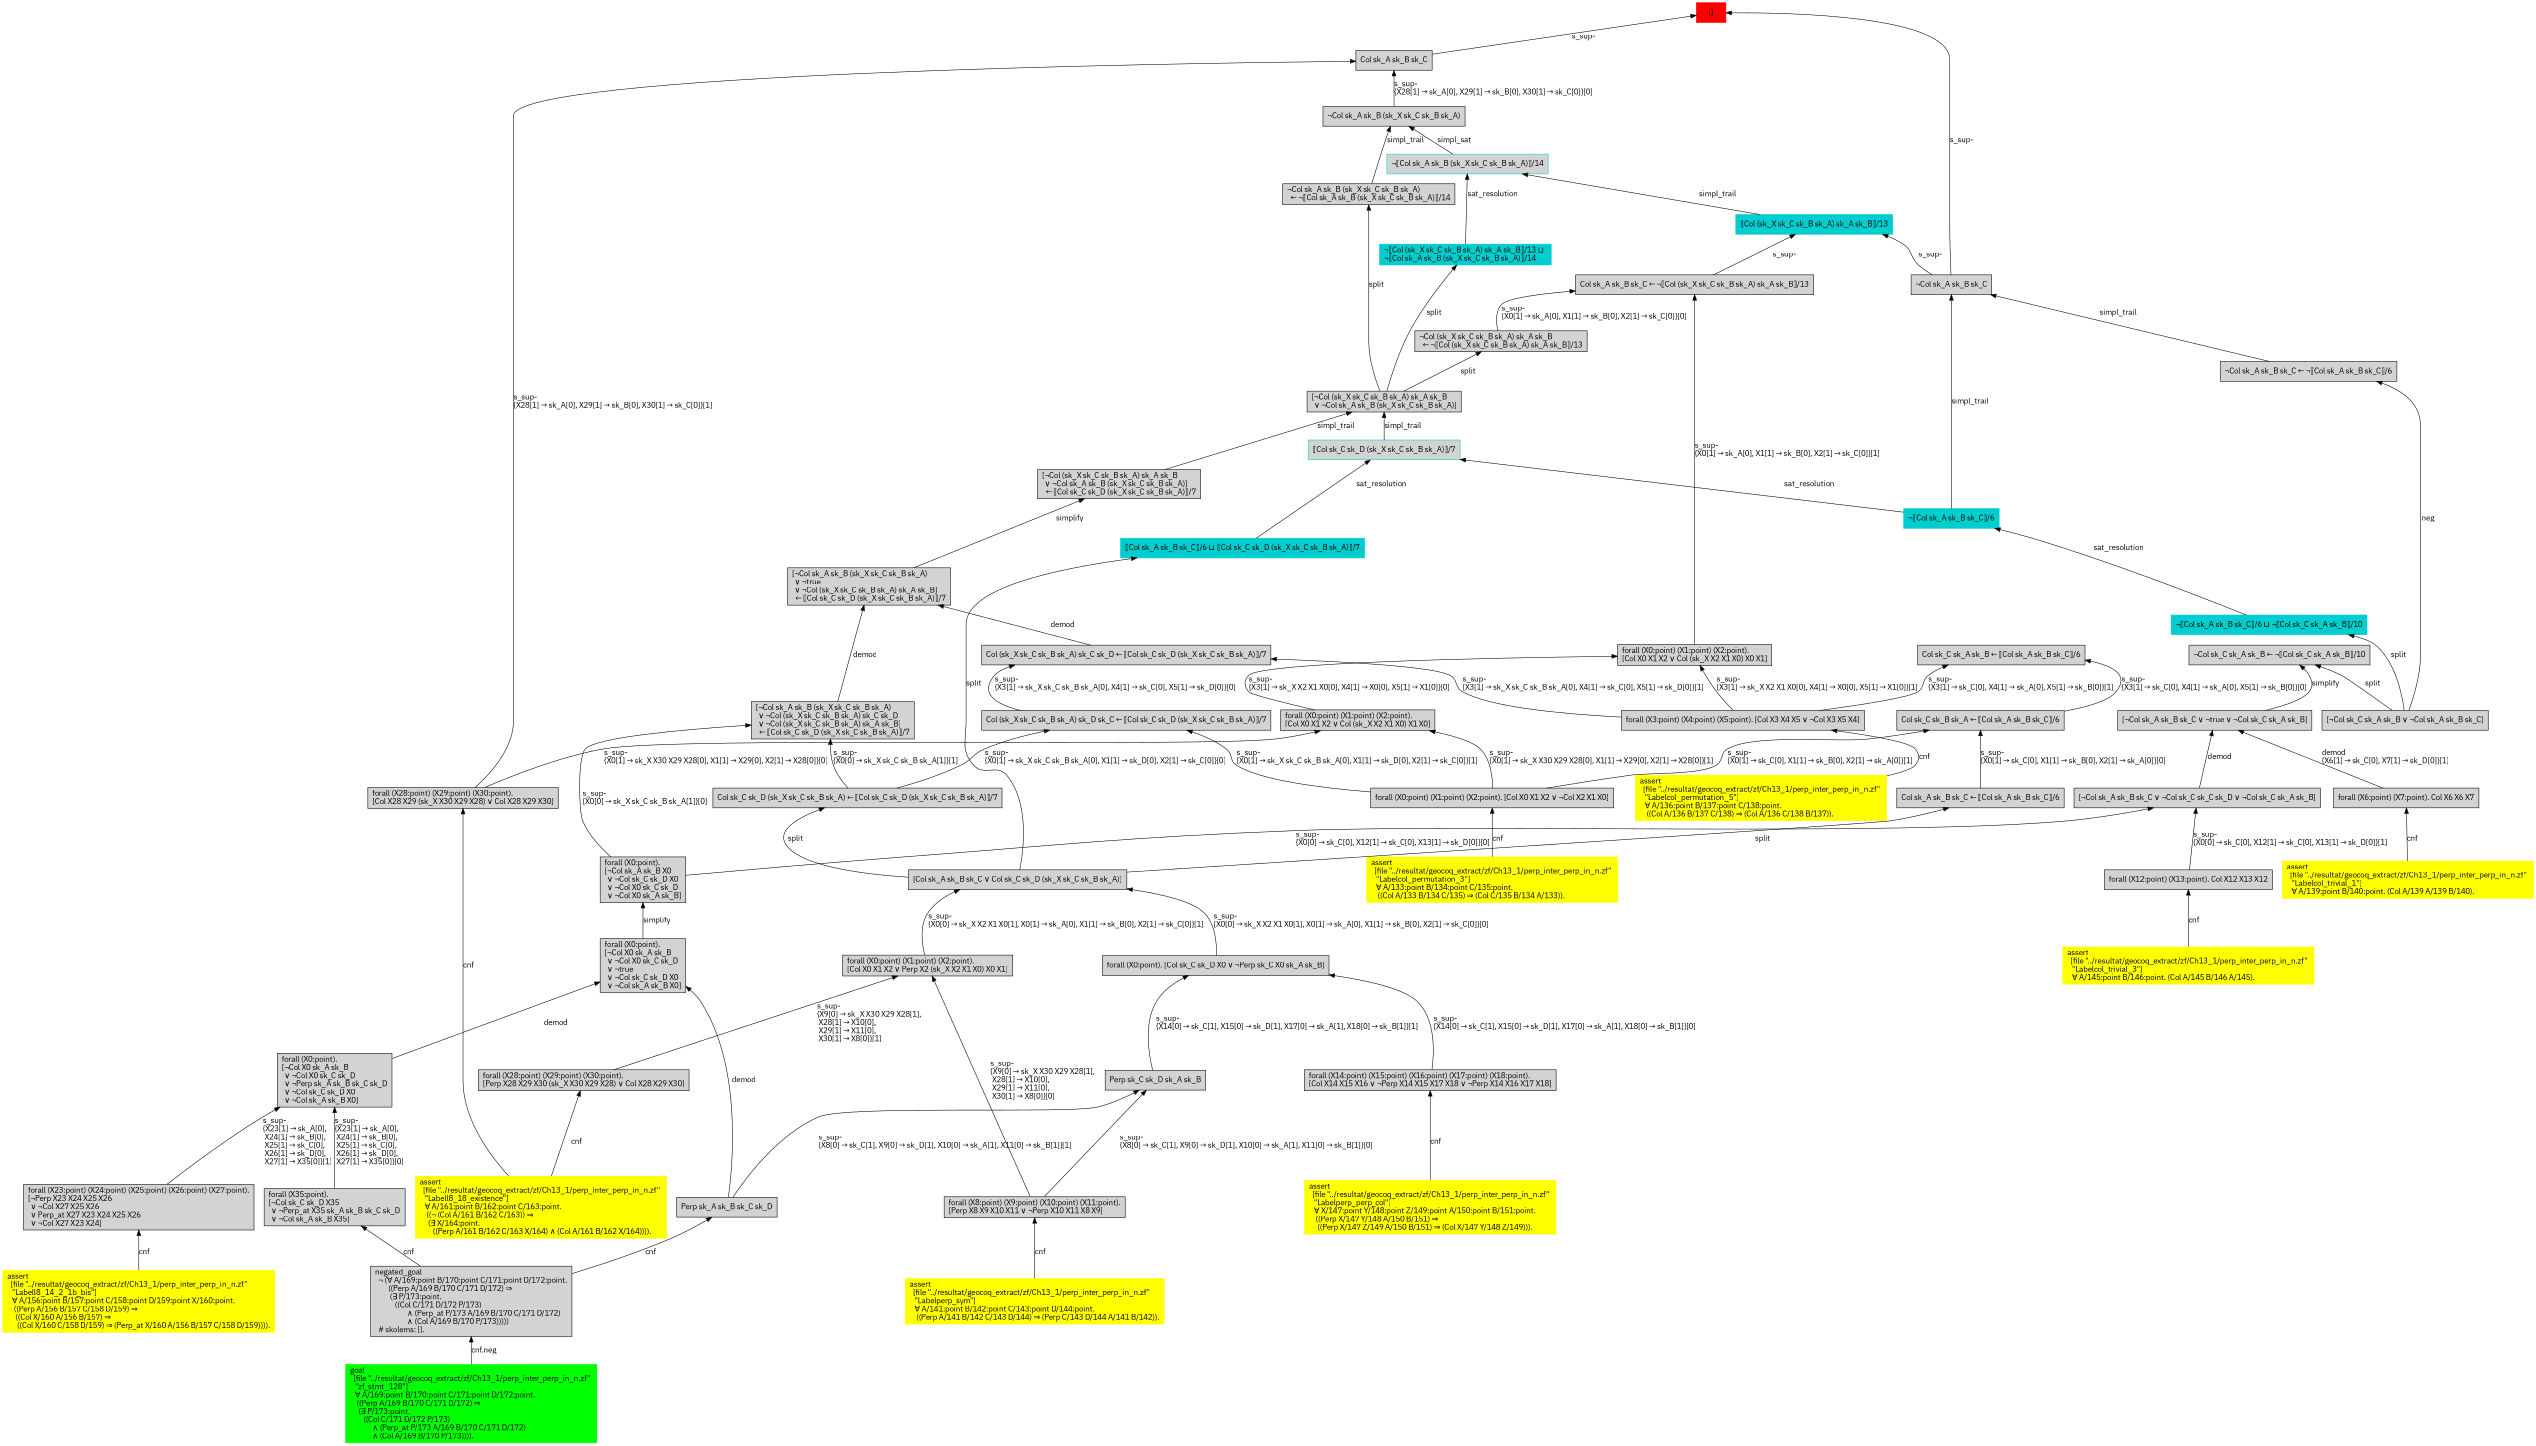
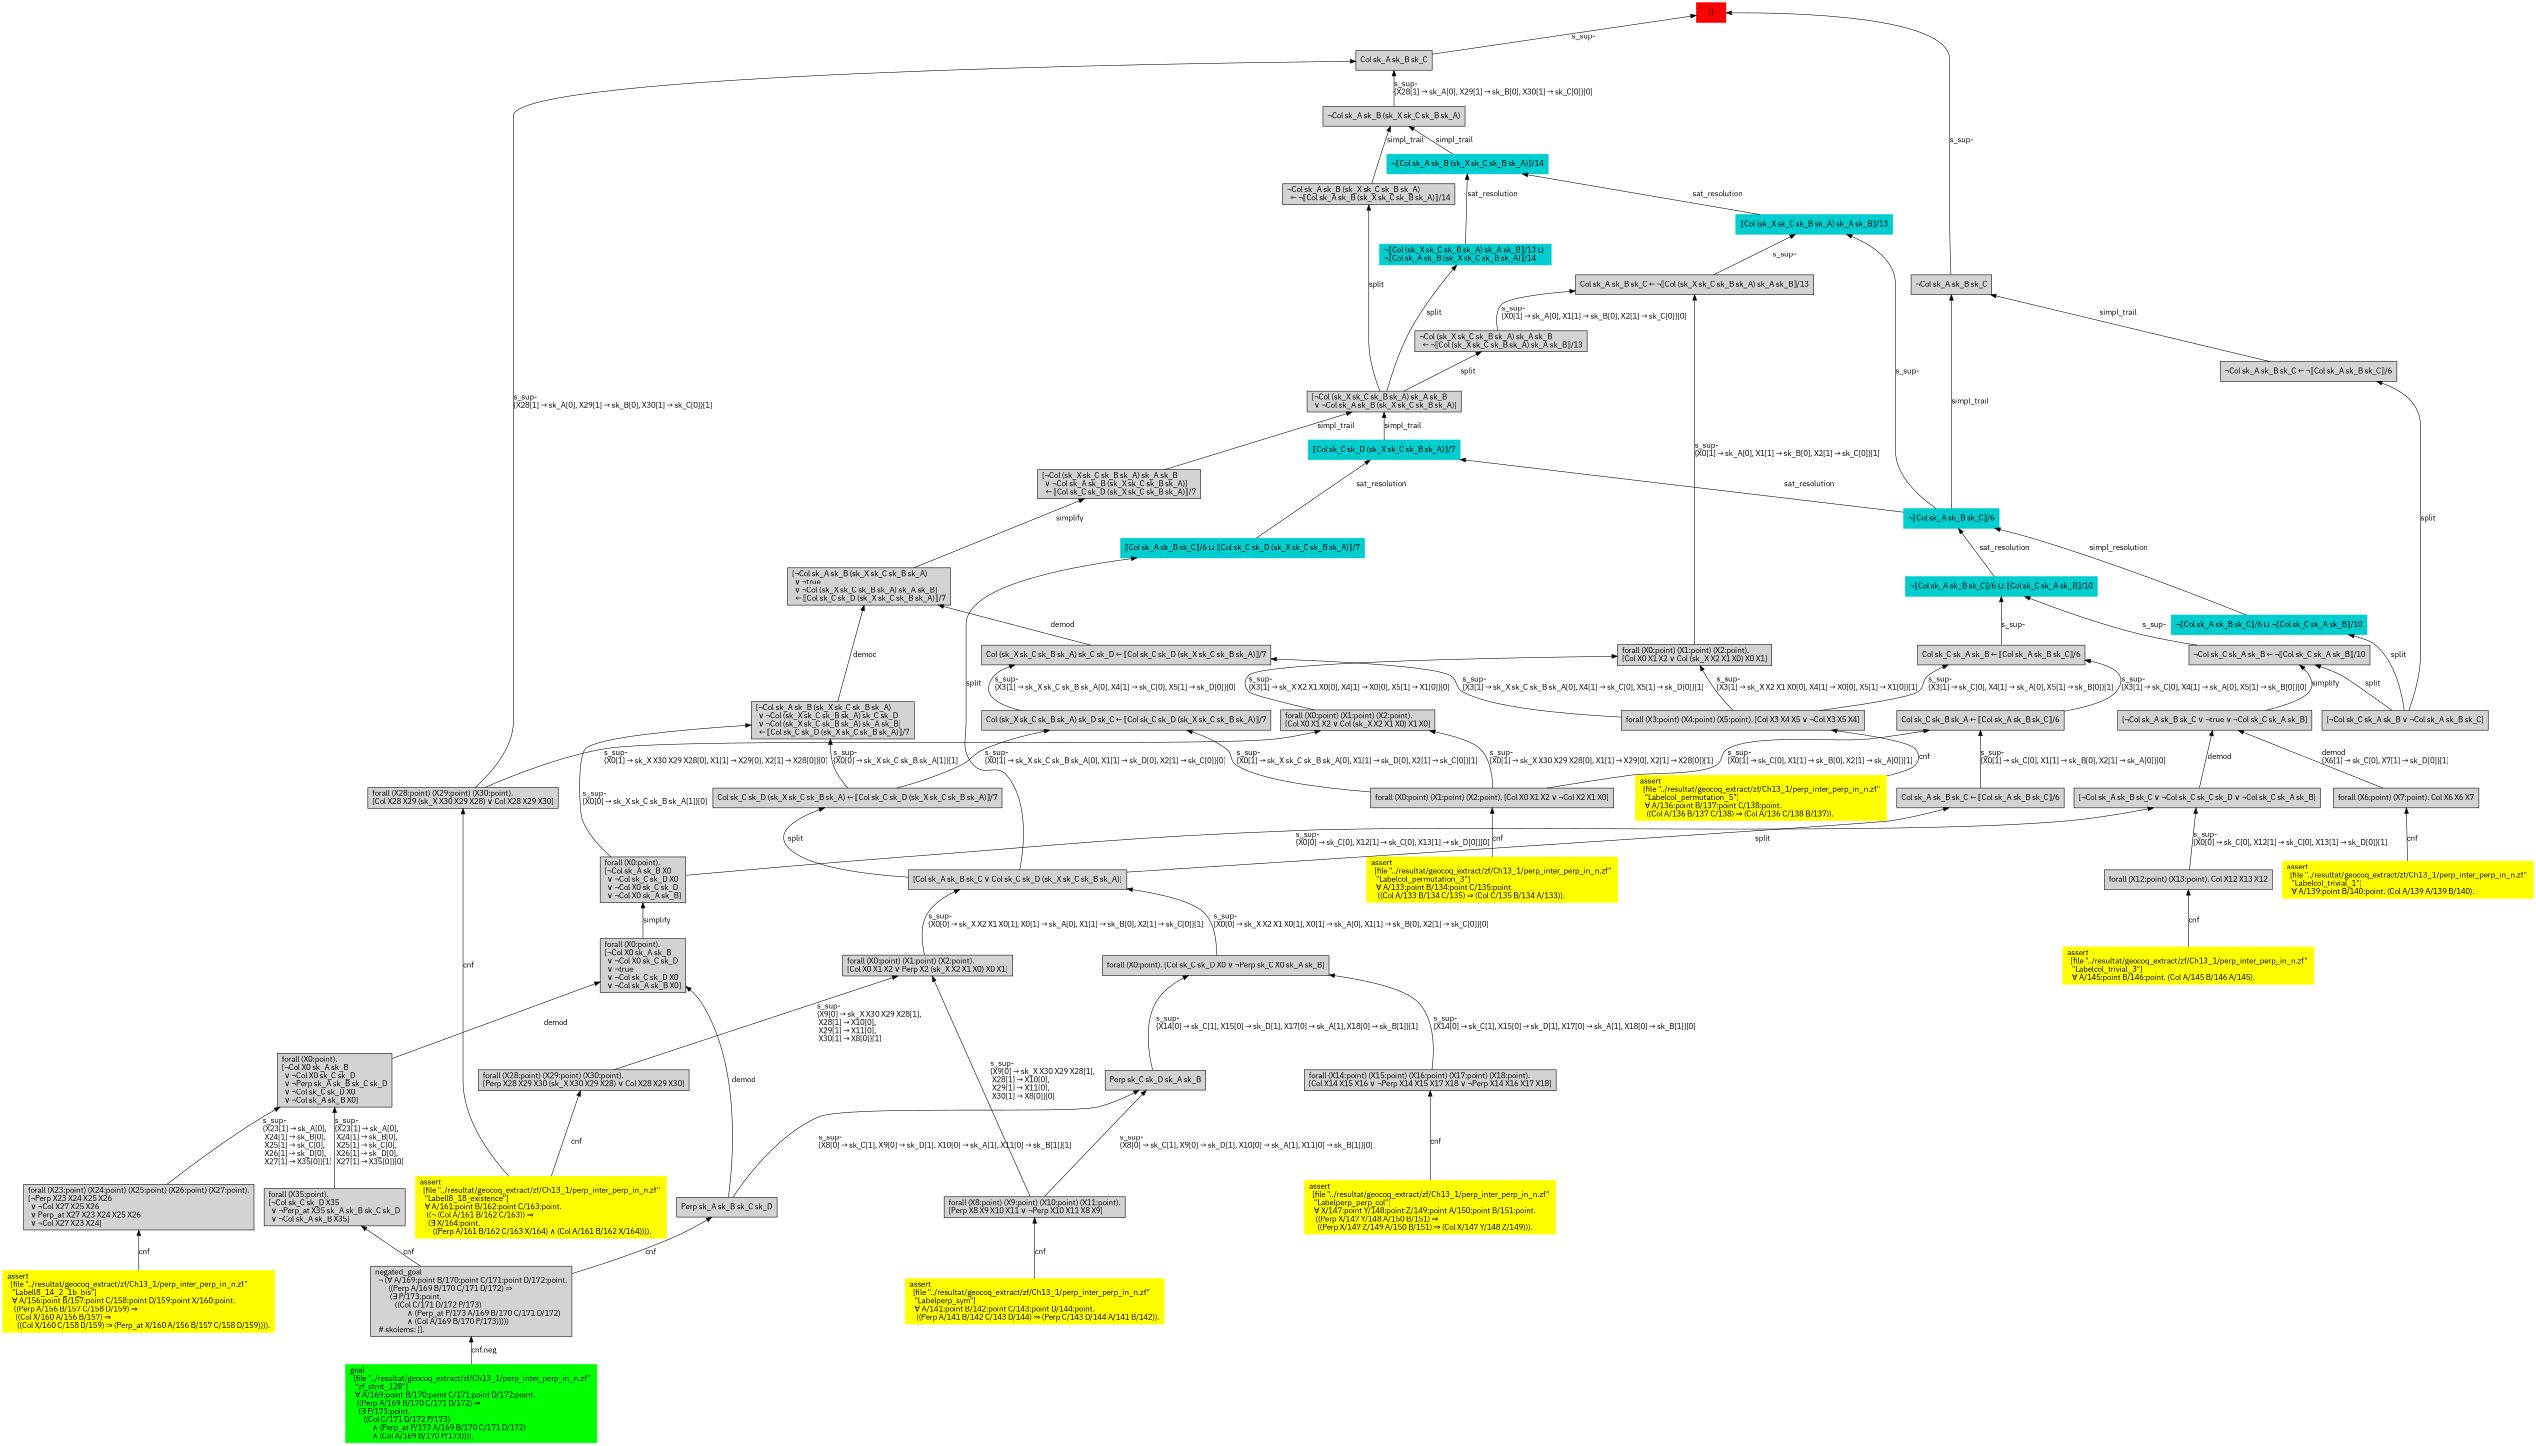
edge "¬⟦Col sk_A sk_B (sk_X sk_C sk_B sk_A)⟧/14" -> "¬Col sk_A sk_B (sk_X sk_C sk_B sk_A)": label "simpl_sat" -> "simpl_trail"
node "¬⟦Col sk_A sk_B (sk_X sk_C sk_B sk_A)⟧/14": fillcolor lightgrey -> cyan3
edge "⟦Col (sk_X sk_C sk_B sk_A) sk_A sk_B⟧/13" -> "¬⟦Col sk_A sk_B (sk_X sk_C sk_B sk_A)⟧/14": label "simpl_trail" -> "sat_resolution"
edge "¬Col sk_A sk_B sk_C" -> "⟦Col (sk_X sk_C sk_B sk_A) sk_A sk_B⟧/13": now "¬⟦Col sk_A sk_B sk_C⟧/6" -> "⟦Col (sk_X sk_C sk_B sk_A) sk_A sk_B⟧/13"
node "⟦Col sk_C sk_D (sk_X sk_C sk_B sk_A)⟧/7": fillcolor lightgrey -> cyan3
edge "[¬Col sk_C sk_A sk_B ∨ ¬Col sk_A sk_B sk_C]" -> "¬Col sk_A sk_B sk_C ← ¬⟦Col sk_A sk_B sk_C⟧/6": label "neg" -> "split"
edge "¬⟦Col sk_A sk_B sk_C⟧/6 ⊔ ¬⟦Col sk_C sk_A sk_B⟧/10" -> "¬⟦Col sk_A sk_B sk_C⟧/6": label "sat_resolution" -> "simpl_resolution"
node "¬⟦Col sk_A sk_B sk_C⟧/6 ⊔ ⟦Col sk_C sk_A sk_B⟧/10": added
